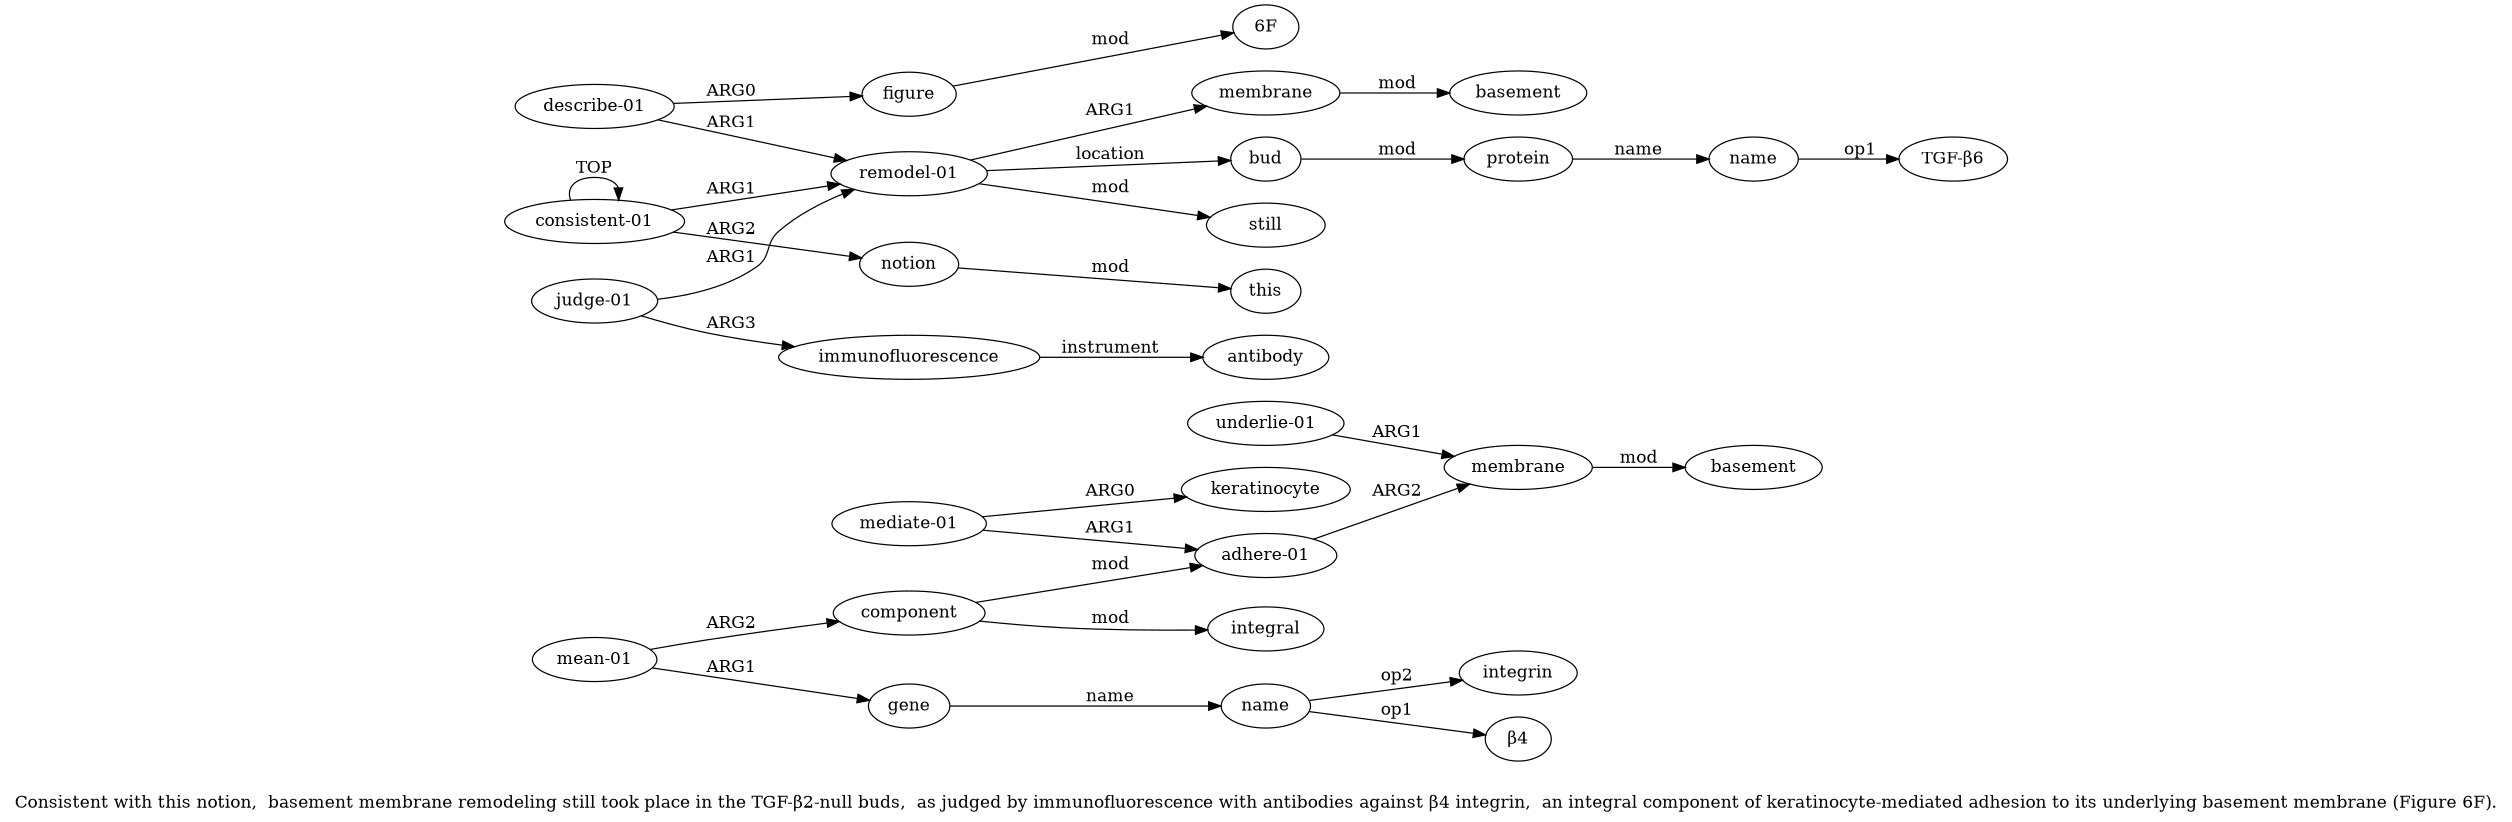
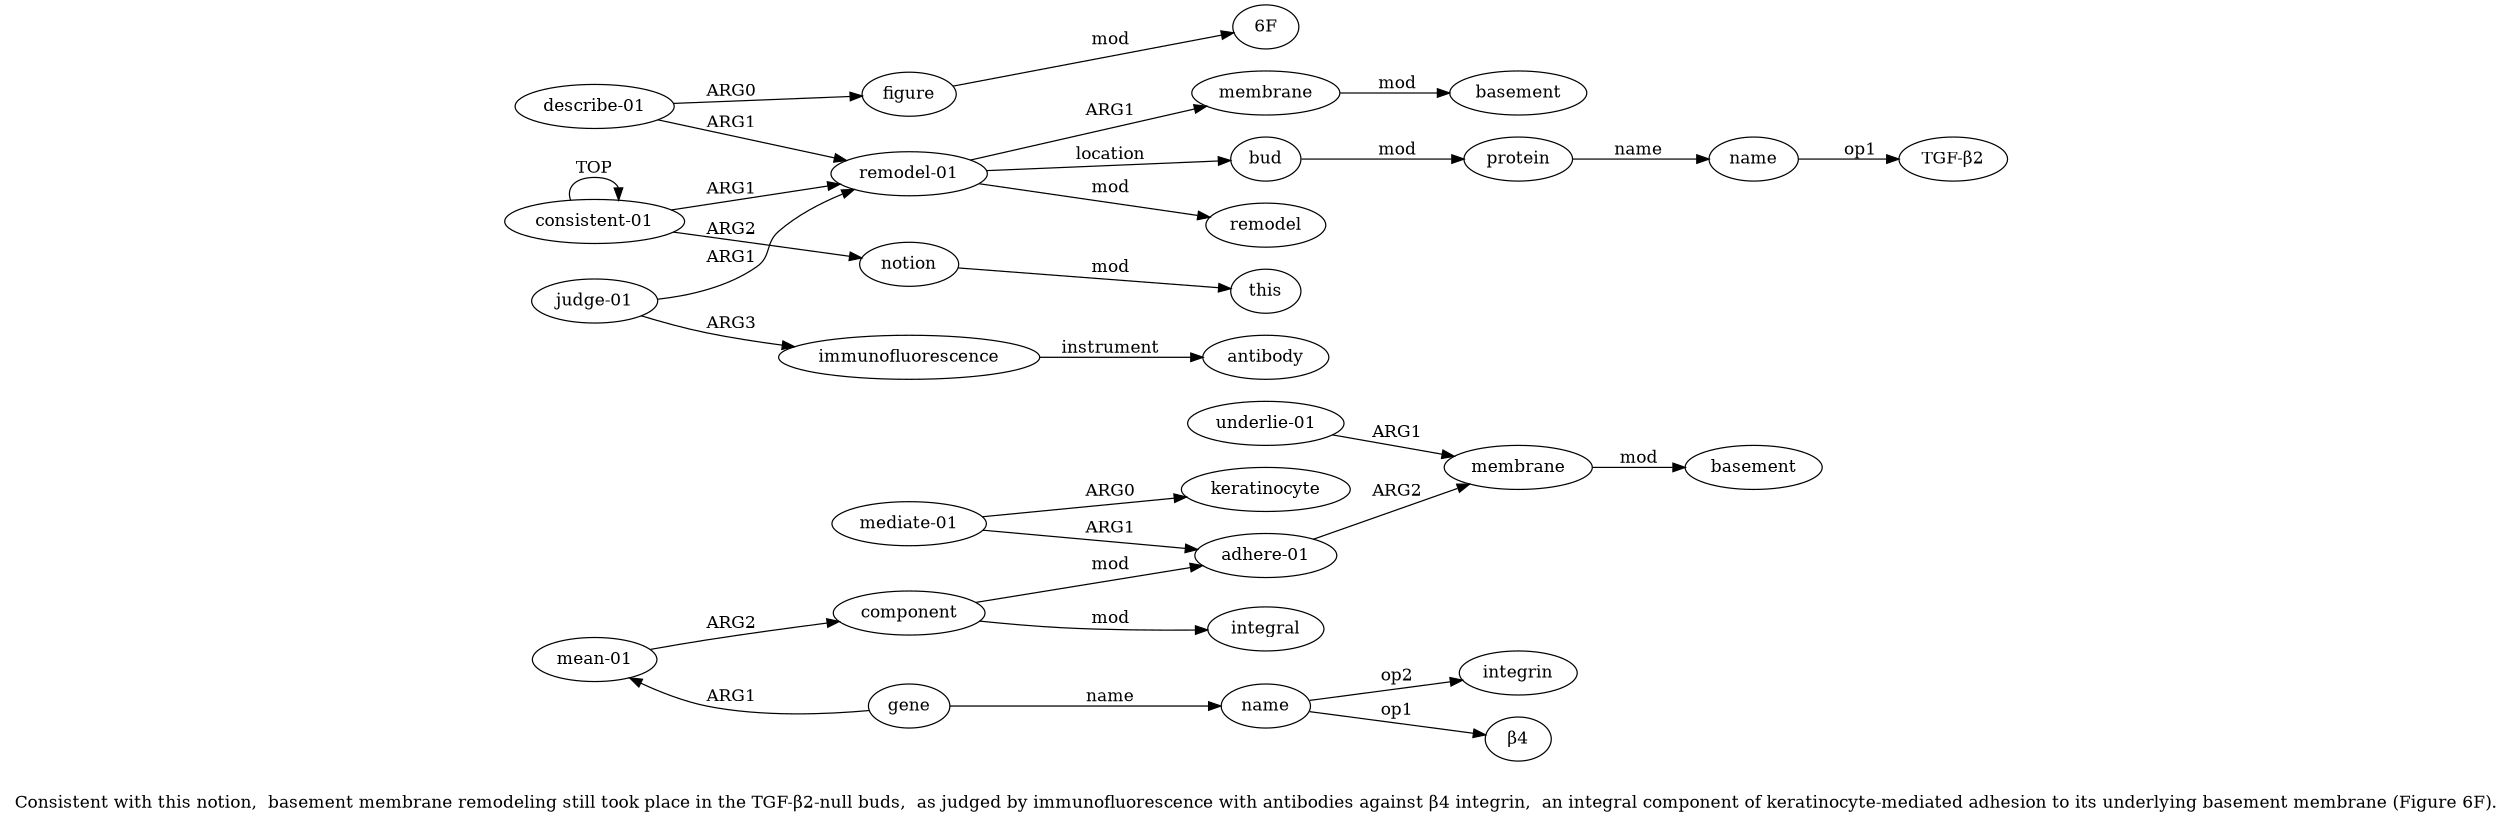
node "TGF-β6": label "TGF-β6" -> "TGF-β2"
node "still": label "still" -> "remodel"
edge "mean-01" -> "gene": reversed
